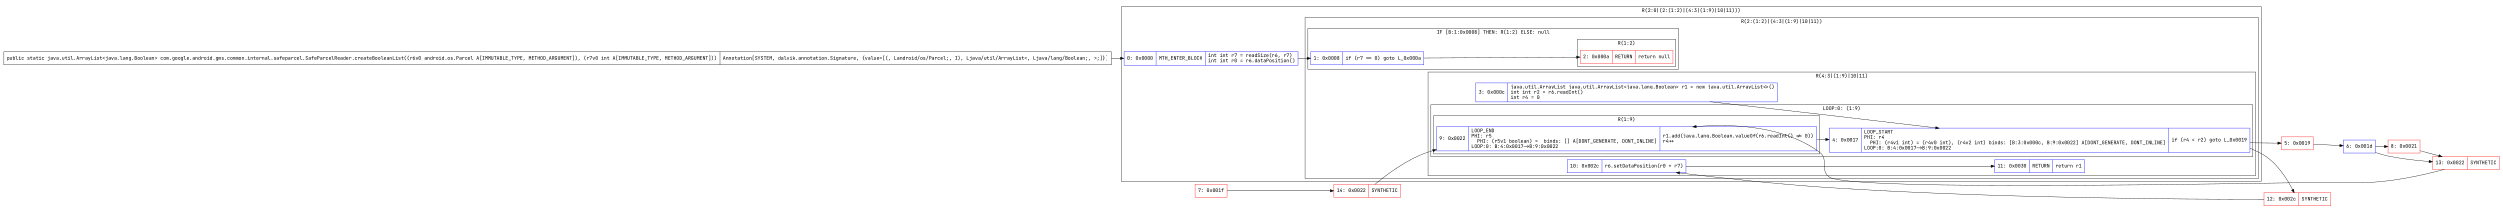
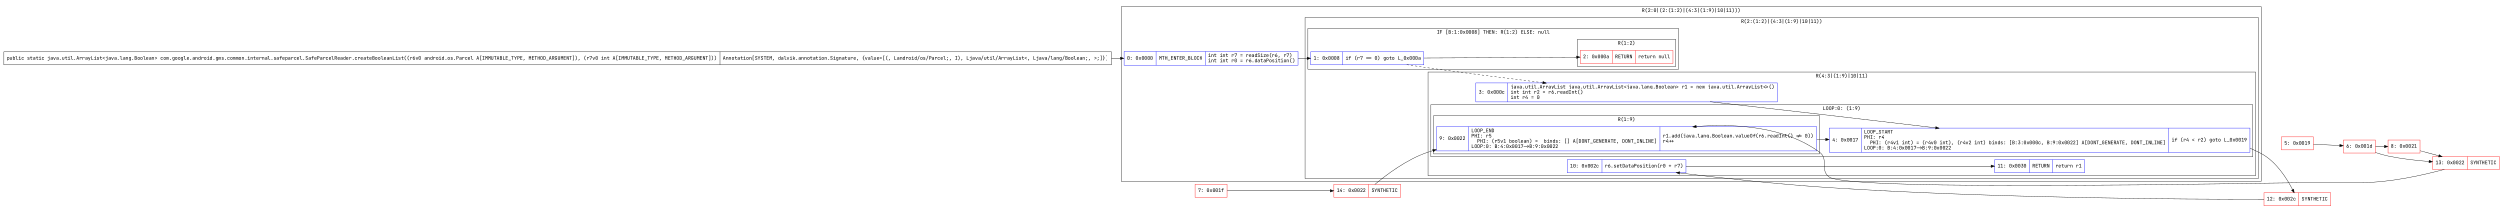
edge "1: 0x0008" -> "3: 0x000c": added
edge "4: 0x0017" -> "5: 0x0019": removed
node "6: 0x001d": color blue -> red
